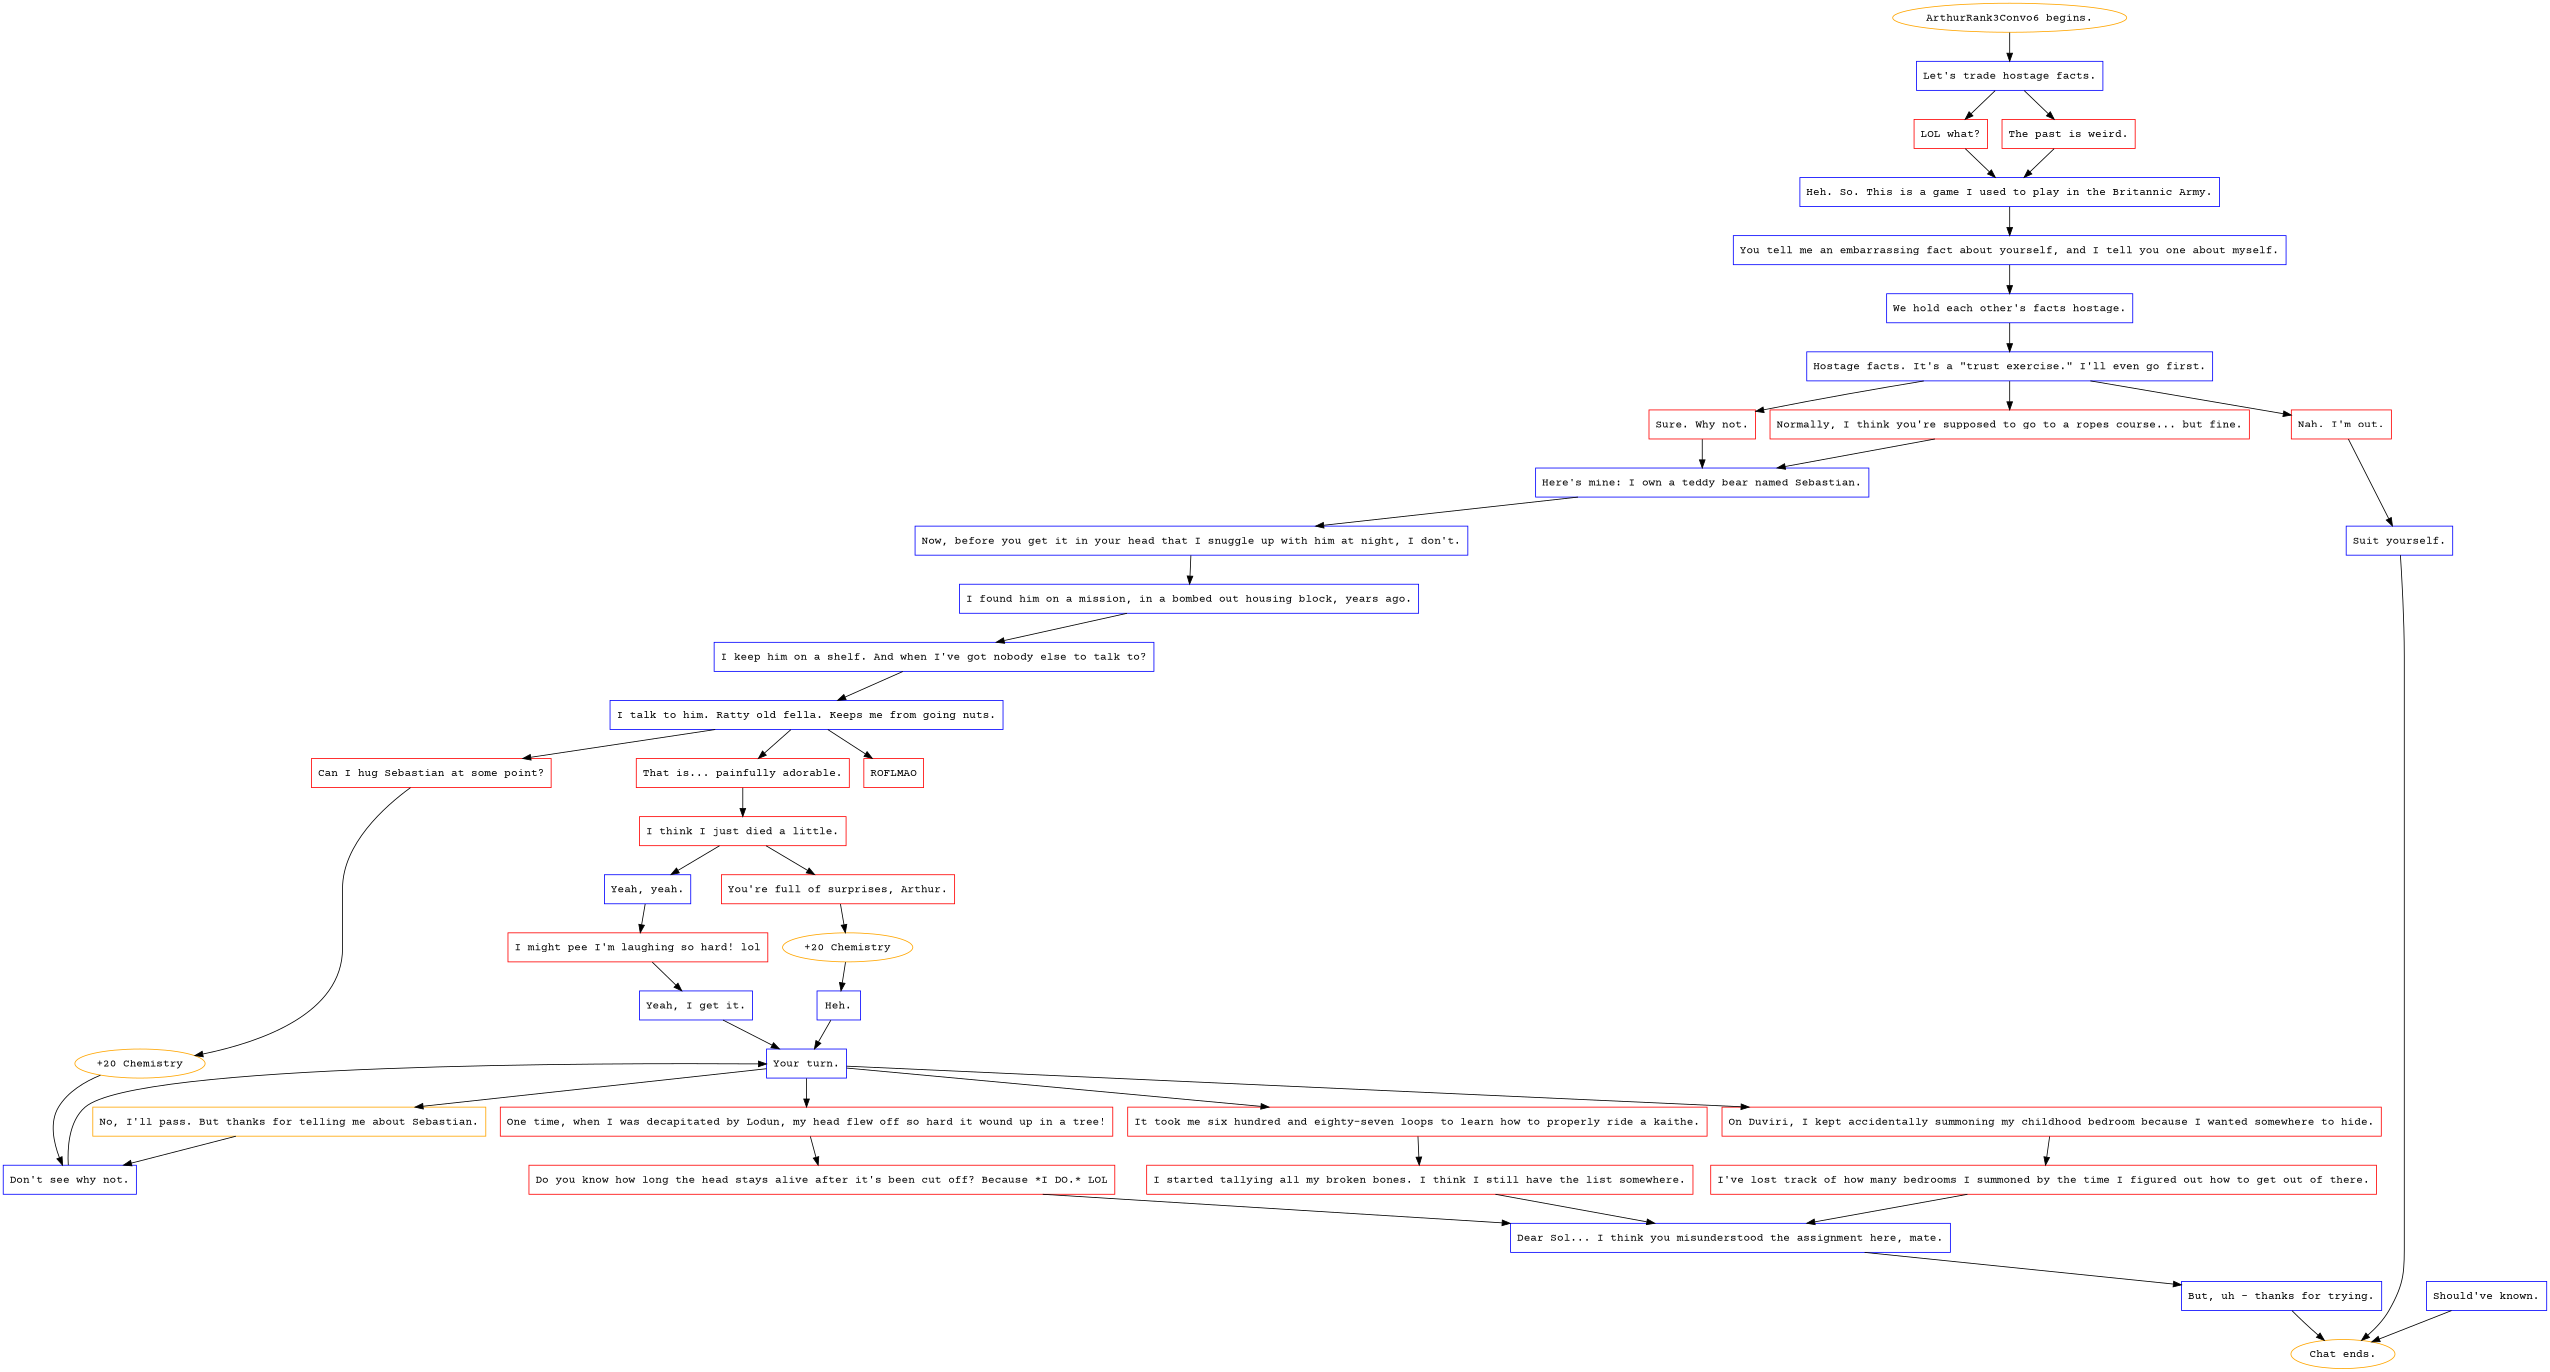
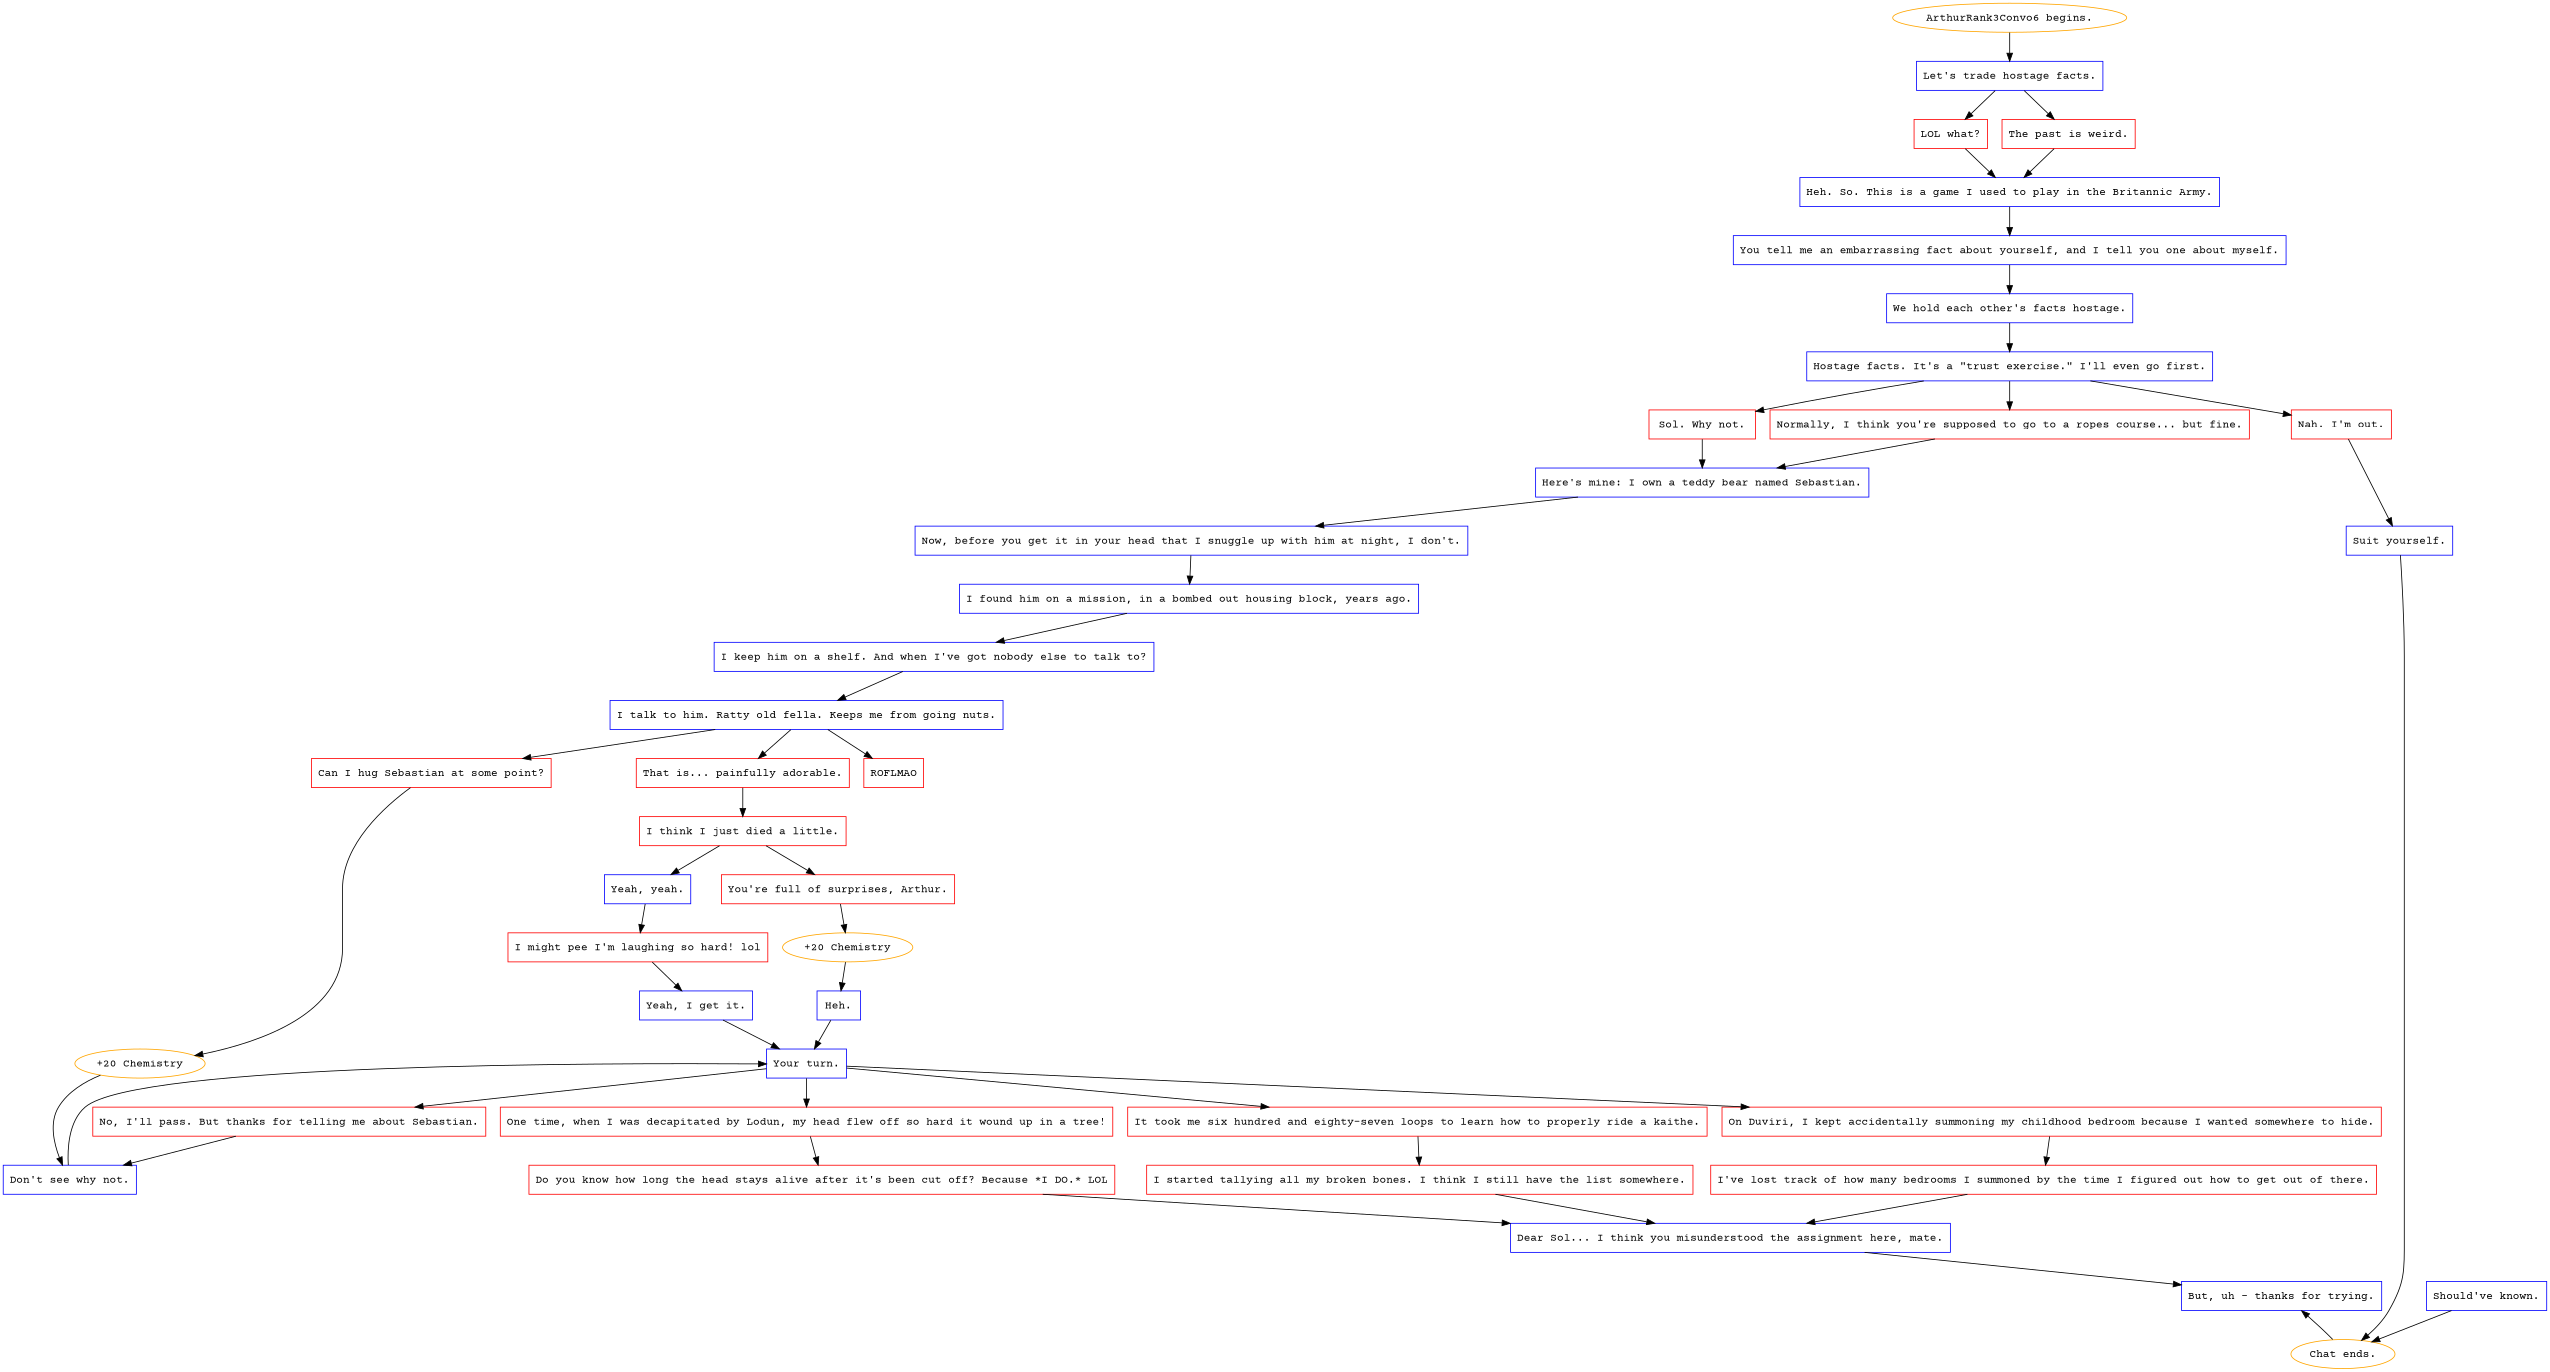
node "Sure. Why not.": label "Sure. Why not." -> "Sol. Why not."
node "No, I'll pass. But thanks for telling me about Sebastian.": color orange -> red
edge "But, uh - thanks for trying." -> "Chat ends.": reversed
